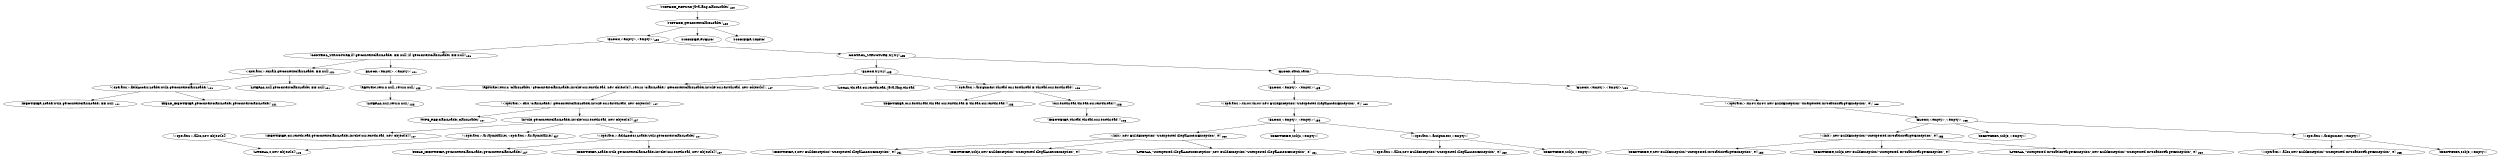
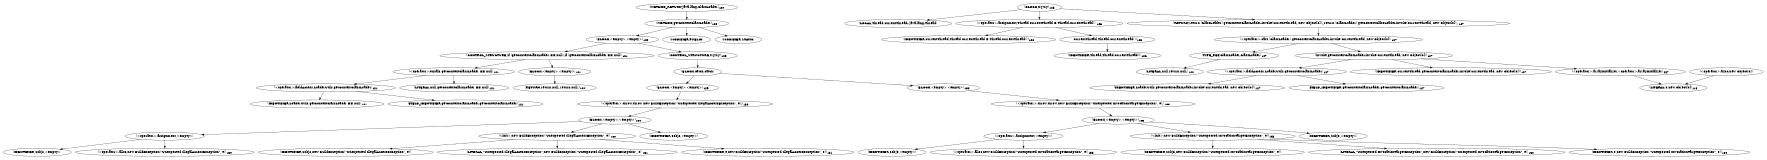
edge "(CONTROL_STRUCTURE,try,try)" -> "(BLOCK,try,try)": removed
edge "(RETURN,return null;,return null;)" -> "(LITERAL,null,return null;)": now "(TYPE_REF,ClassLoader,ClassLoader)" -> "(LITERAL,null,return null;)"
